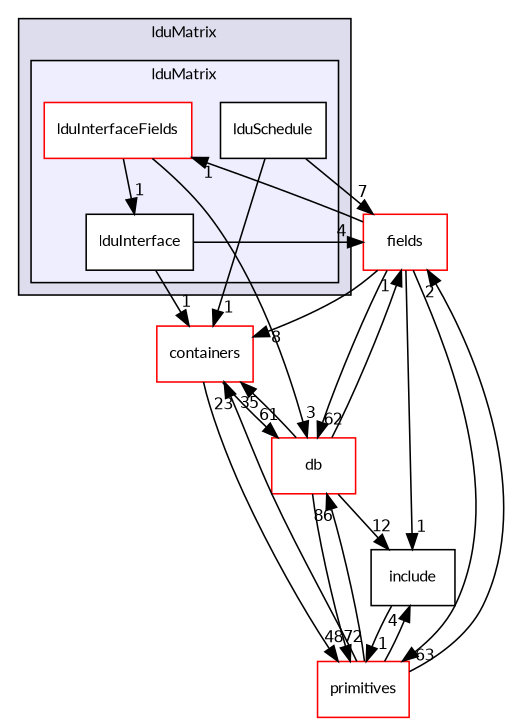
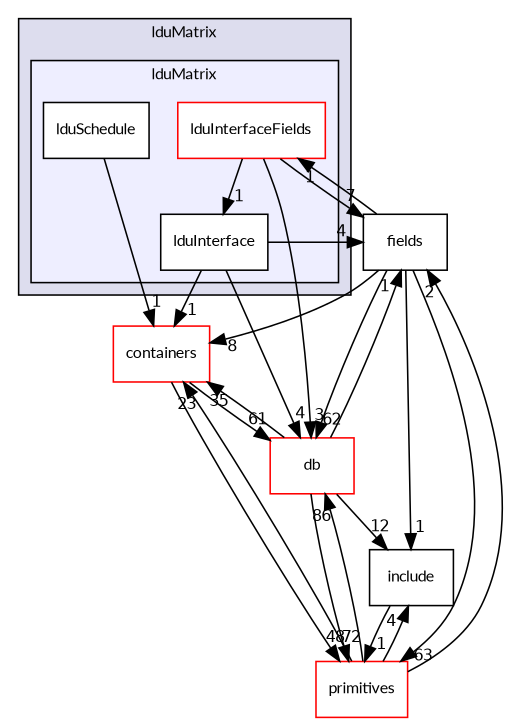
edge "lduSchedule" -> "fields": now "lduInterfaceFields" -> "fields"
node "fields": color red -> black
edge "lduInterface" -> "db": added
